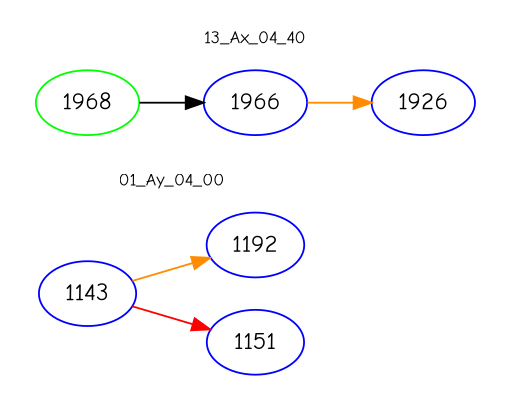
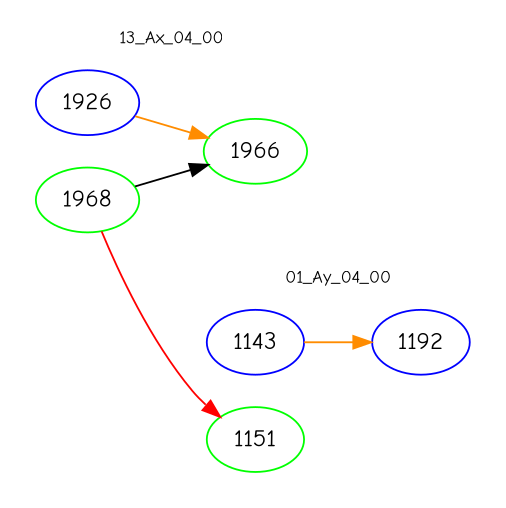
cluster "13_Ax_04_40": label "13_Ax_04_40" -> "13_Ax_04_00"
node "1966": color blue -> green
edge "1966" -> "1926": reversed
edge "1143" -> "1151": now "1968" -> "1151"
node "1151": color blue -> green
